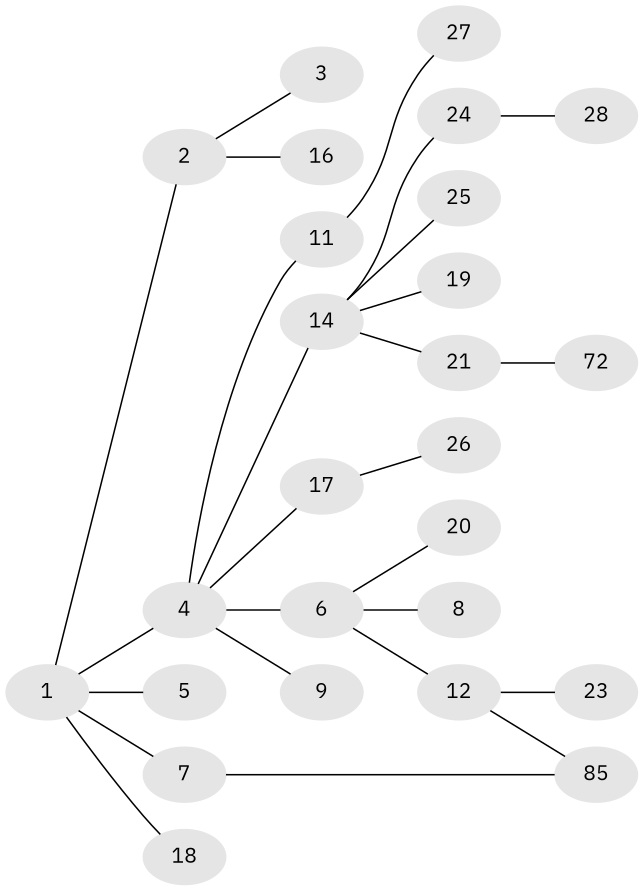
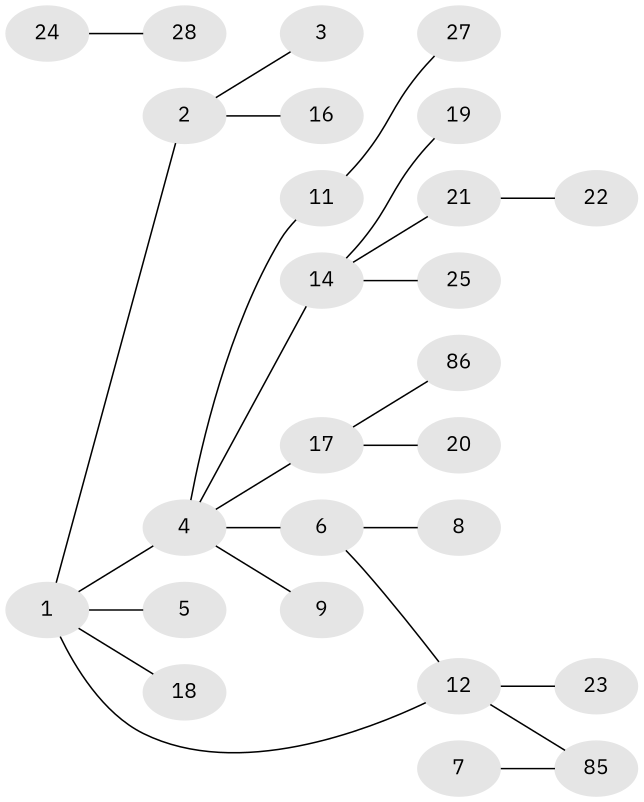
edge "24" -- "14": removed
node "72": label "72" -> "22"
node "26": label "26" -> "86"
edge "20" -- "6": now "20" -- "17"
edge "1" -- "7": now "1" -- "12"
